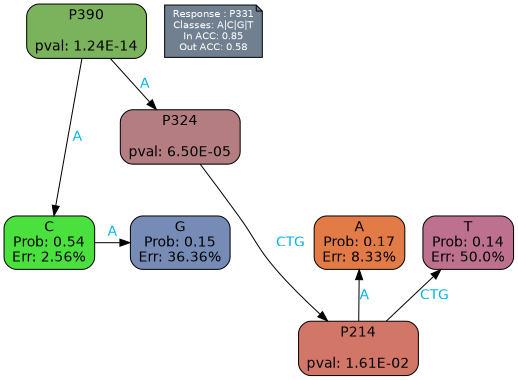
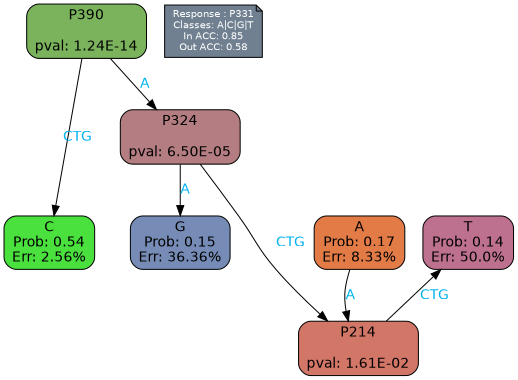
edge "P390 pval: 1.24E-14" -> "C Prob: 0.54 Err: 2.56%": label "A" -> "CTG"
edge "C Prob: 0.54 Err: 2.56%" -> "G Prob: 0.15 Err: 36.36%": now "P324 pval: 6.50E-05" -> "G Prob: 0.15 Err: 36.36%"
edge "P214 pval: 1.61E-02" -> "A Prob: 0.17 Err: 8.33%": reversed
